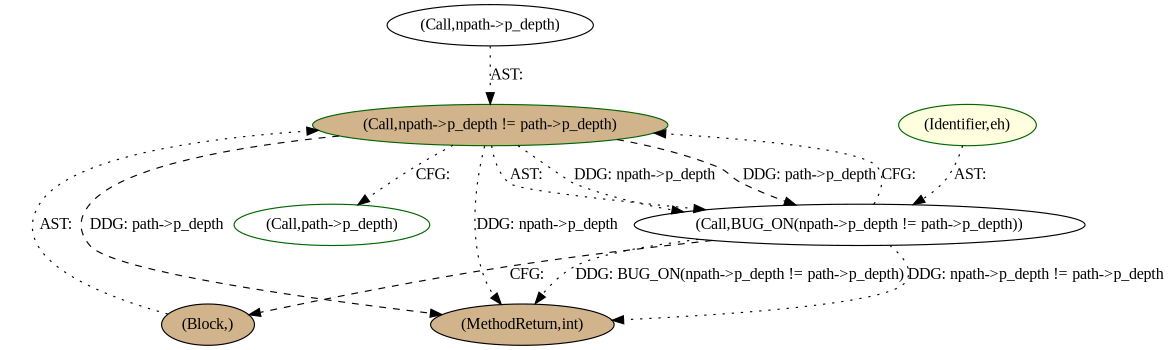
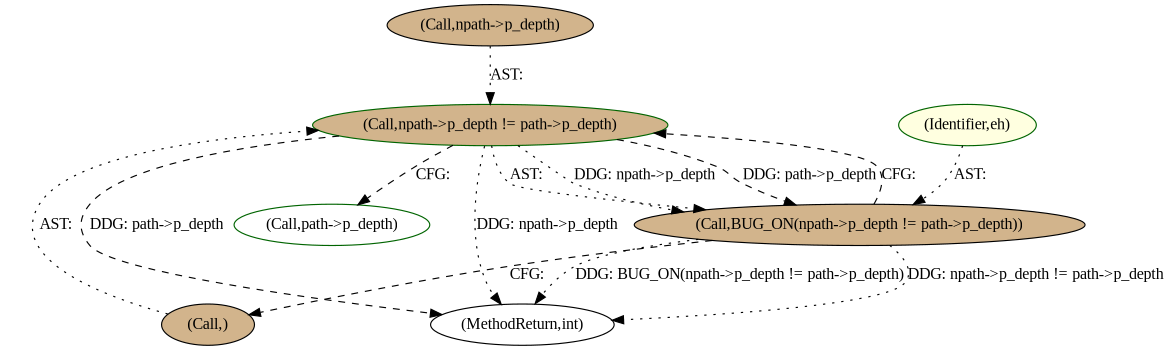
node "(Call,npath->p_depth)": fillcolor white -> tan
edge "(Call,BUG_ON(npath->p_depth != path->p_depth))" -> "(Call,npath->p_depth != path->p_depth)": style dotted -> dashed
edge "(Call,npath->p_depth != path->p_depth)" -> "(Call,path->p_depth)": style dotted -> dashed
node "(Call,BUG_ON(npath->p_depth != path->p_depth))": fillcolor white -> tan
node "(Block,)": label "(Block,)" -> "(Call,)"
node "(MethodReturn,int)": fillcolor tan -> white
